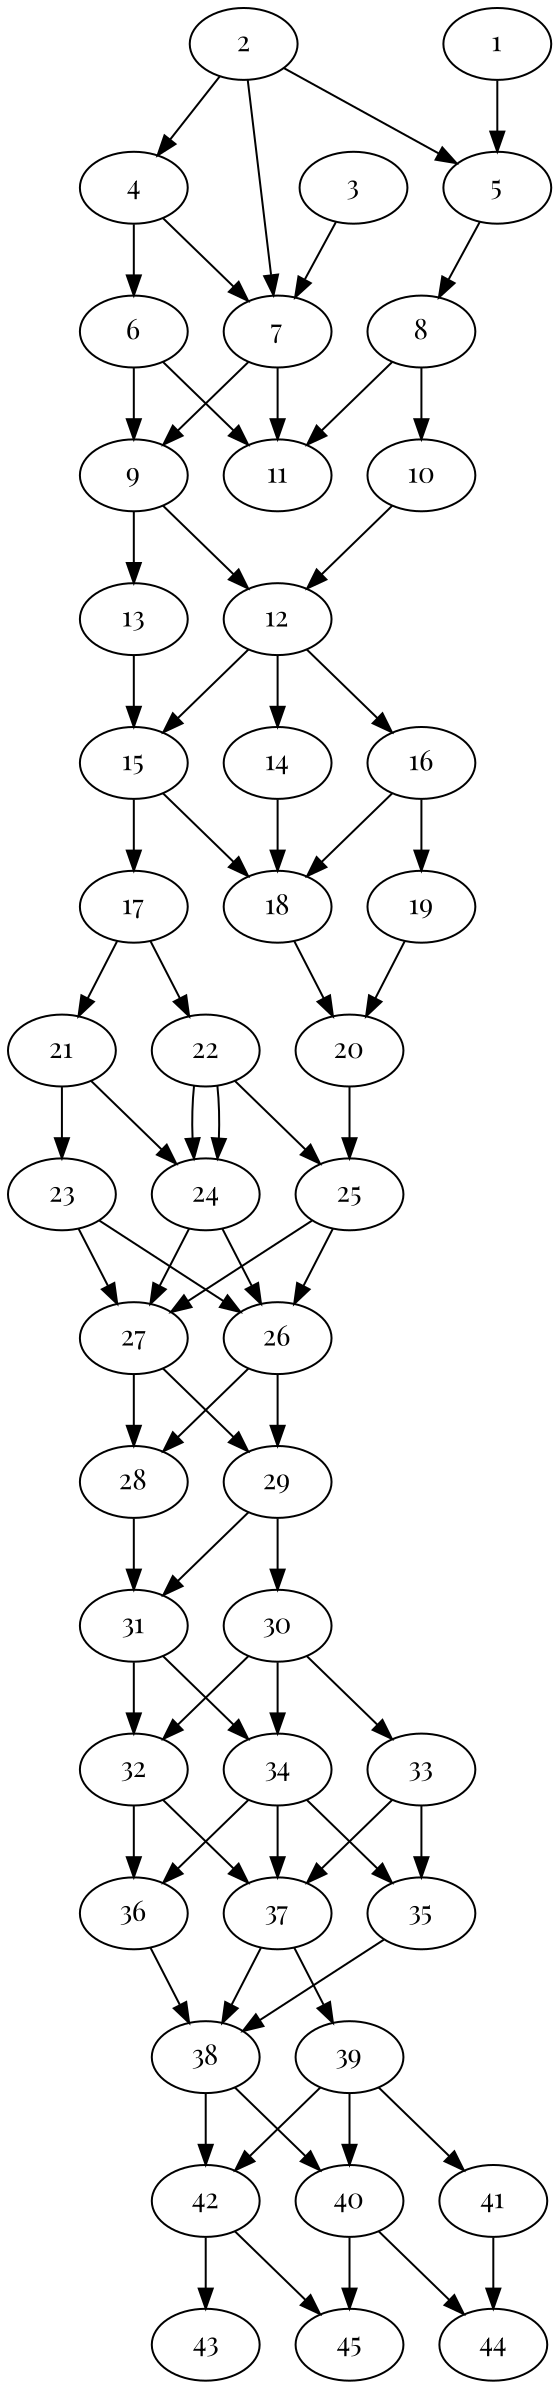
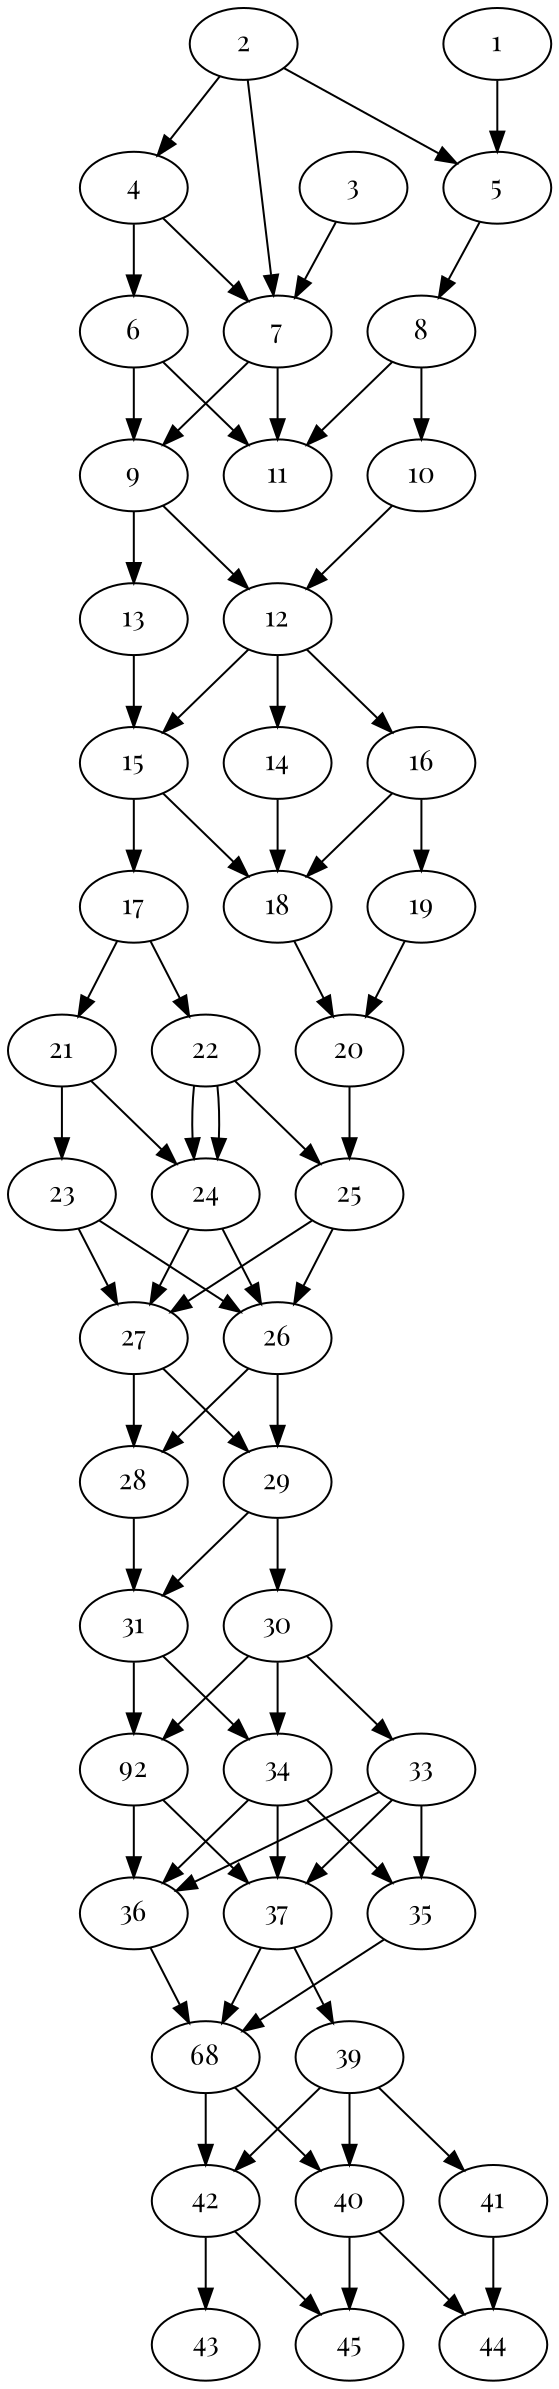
node "32": label "32" -> "92"
edge "33" -> "36": added
node "38": label "38" -> "68"
